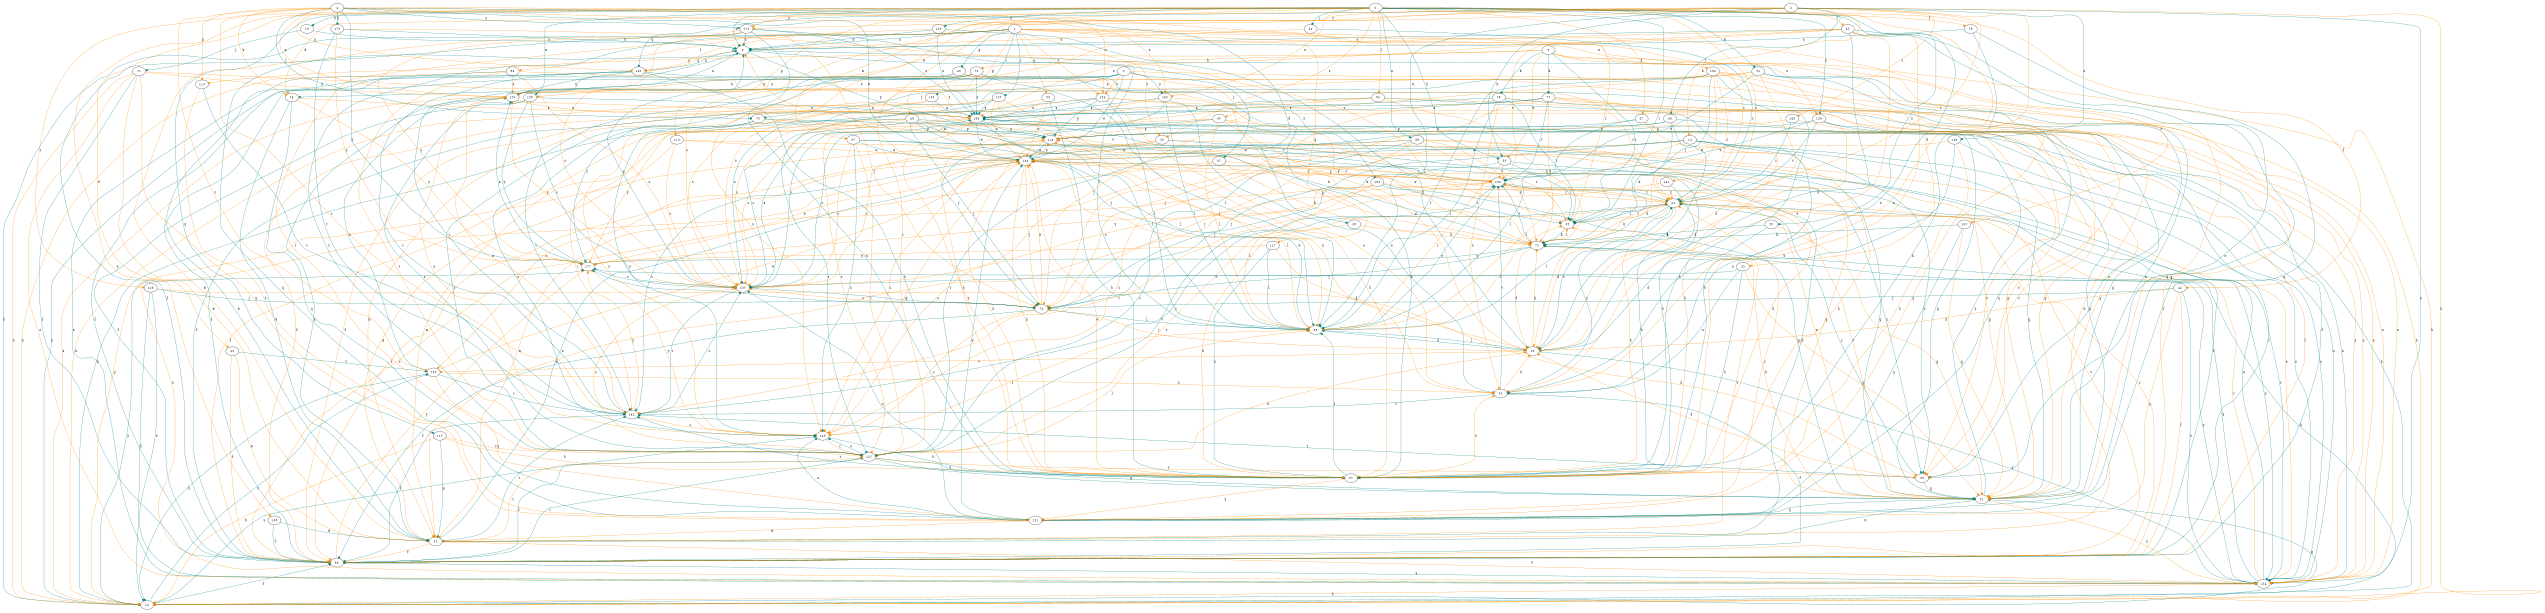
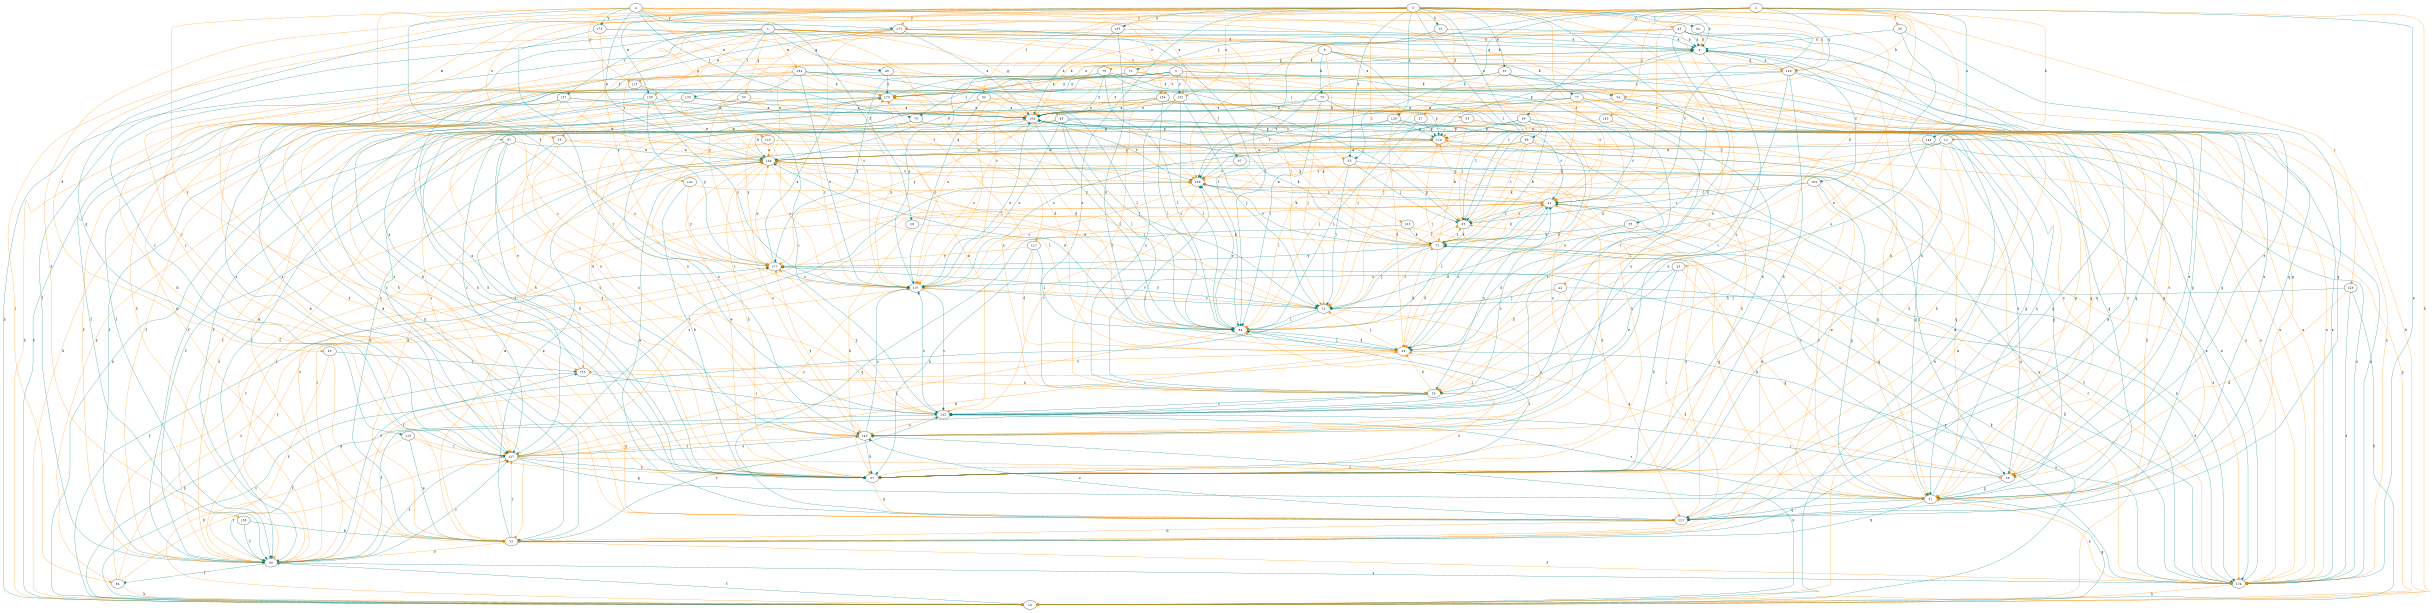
edge "48" -> "114": arrowhead diamond -> dot
edge "84" -> "44": reversed
edge "121" -> "107": now "149" -> "107"
